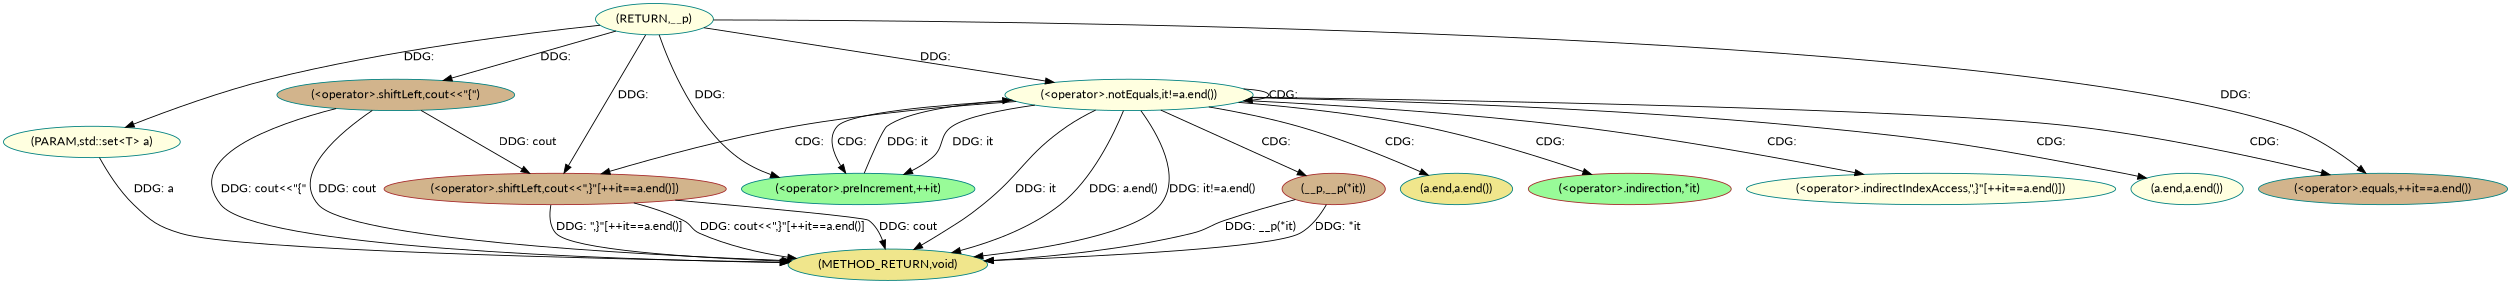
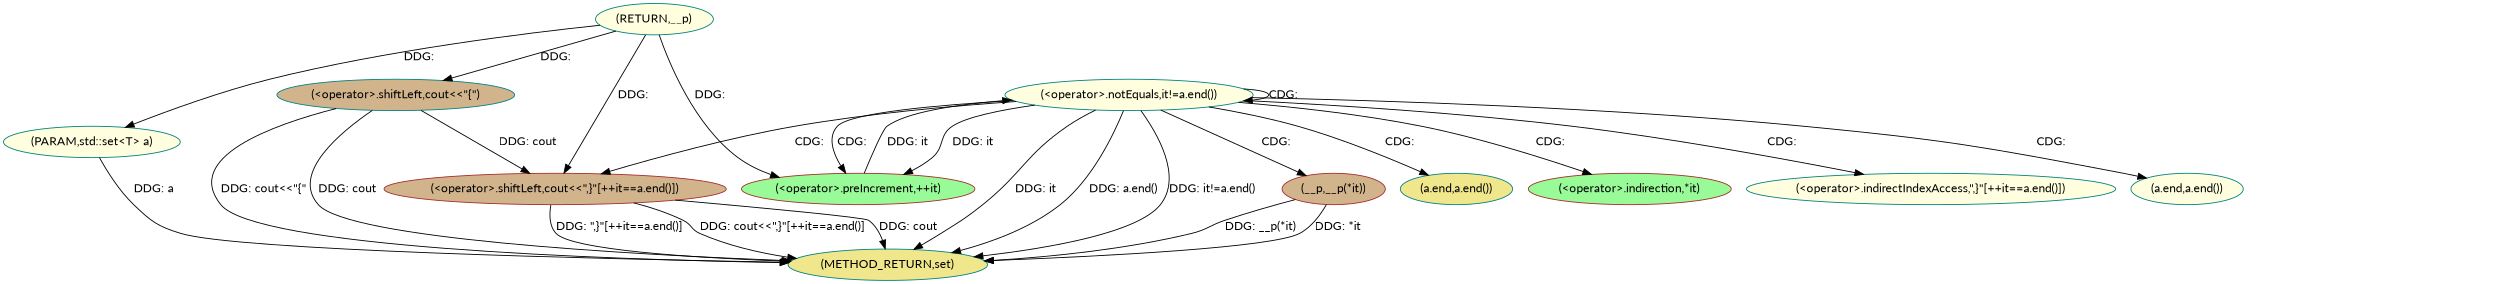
edge "(RETURN,__p)" -> "(<operator>.notEquals,it!=a.end())": removed, label "DDG:"
node "(<operator>.preIncrement,++it)": color teal -> brown
node "(<operator>.equals,++it==a.end())": removed
node "(METHOD_RETURN,void)": label "(METHOD_RETURN,void)" -> "(METHOD_RETURN,set)"
